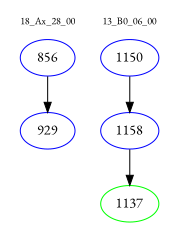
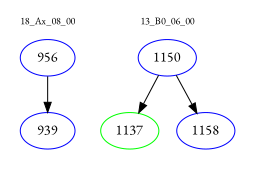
cluster "18_Ax_28_00": label "18_Ax_28_00" -> "18_Ax_08_00"
node "856": label "856" -> "956"
node "929": label "929" -> "939"
edge "1158" -> "1137": now "1150" -> "1137"
